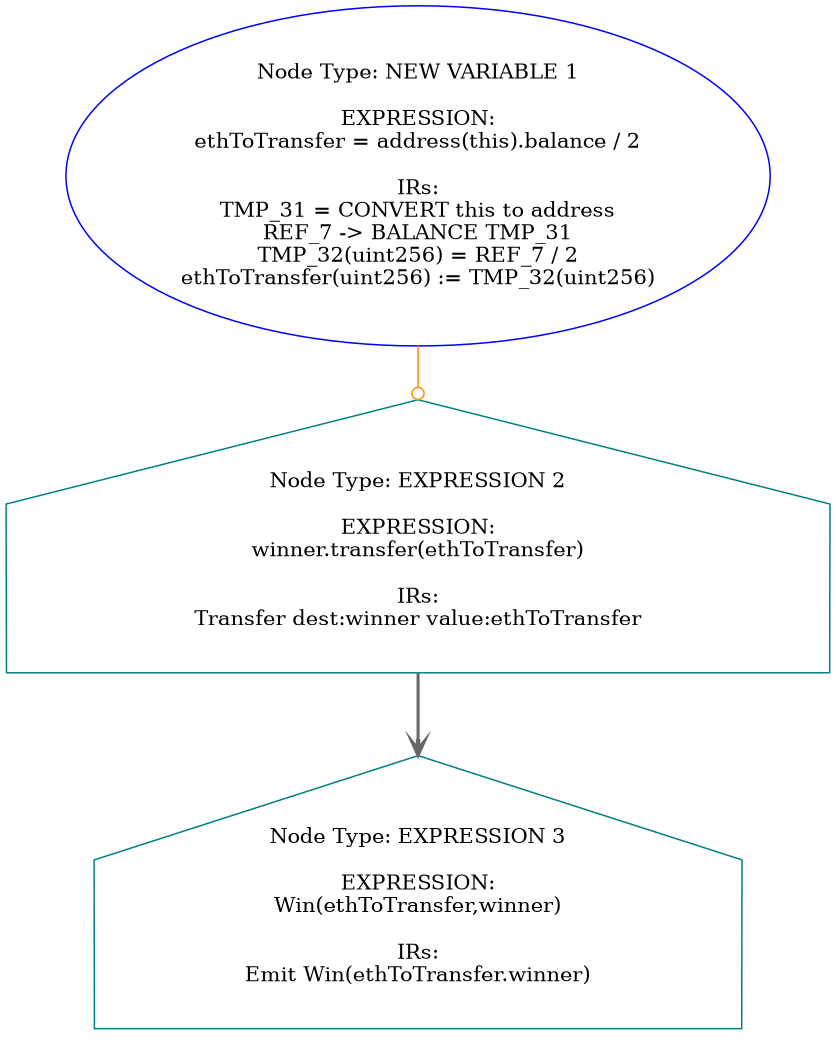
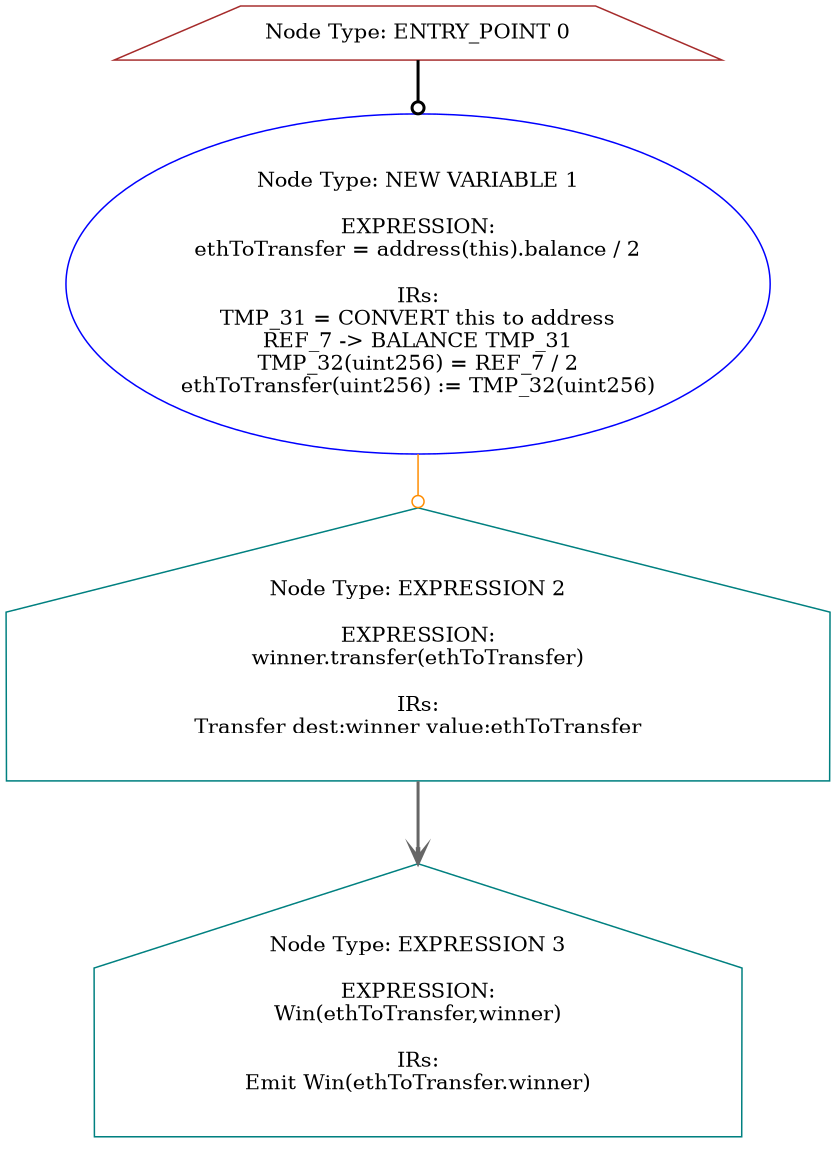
node "Node Type: ENTRY_POINT 0": added
